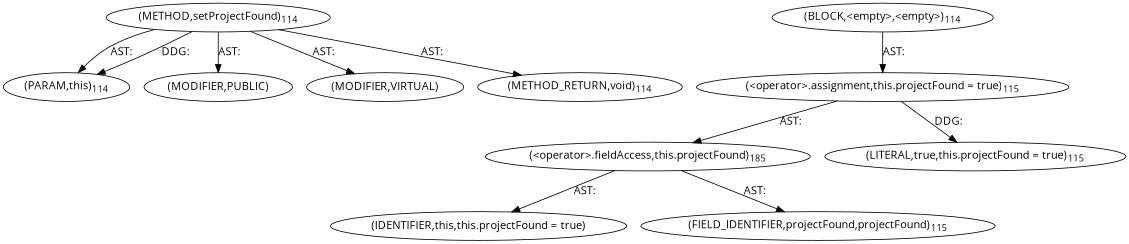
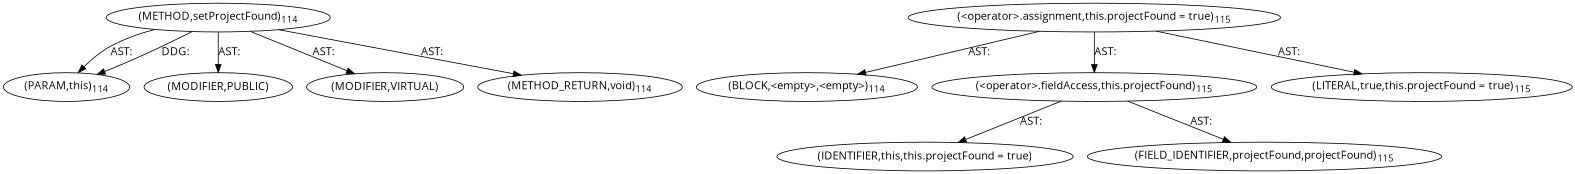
edge "(BLOCK,<empty>,<empty>)" -> "(<operator>.assignment,this.projectFound = true)": reversed
edge "(<operator>.assignment,this.projectFound = true)" -> "(LITERAL,true,this.projectFound = true)": label "DDG: " -> "AST: "
node "(<operator>.fieldAccess,this.projectFound)": text "185" -> "115"
